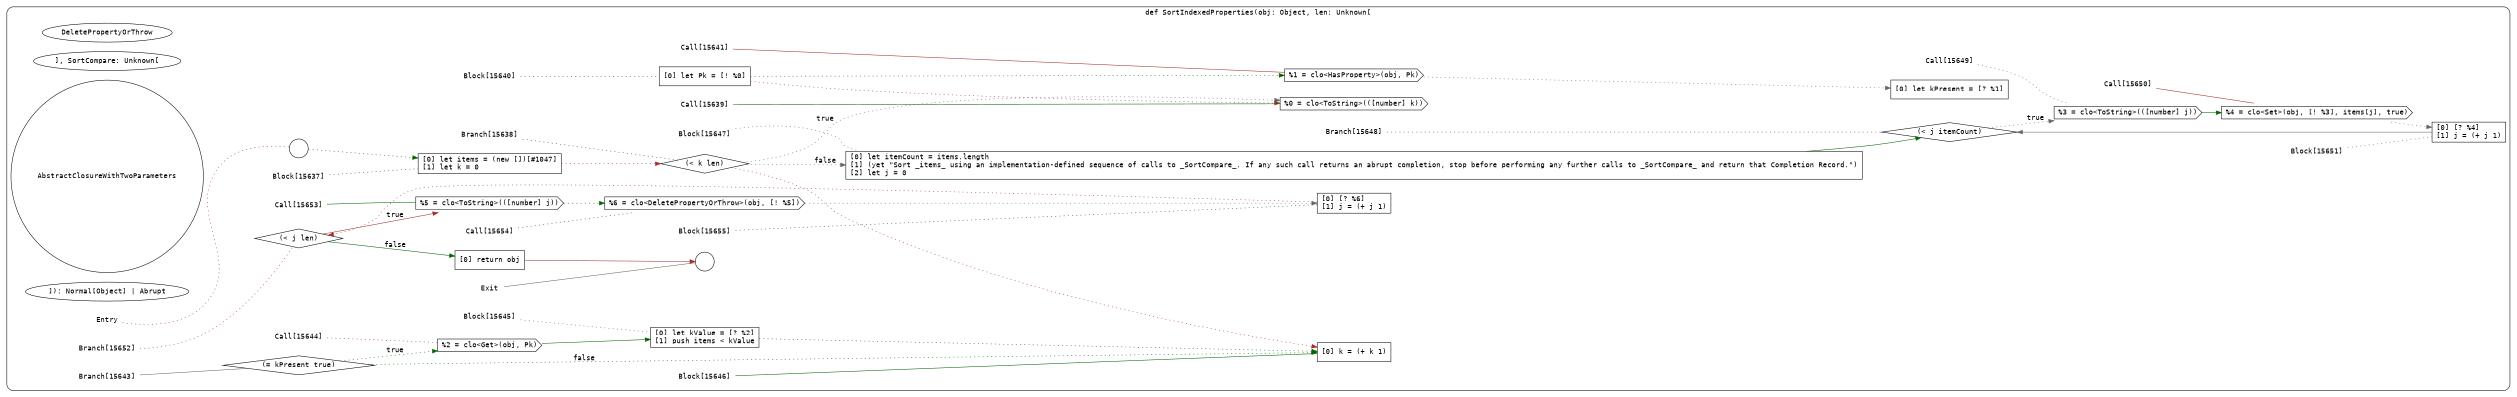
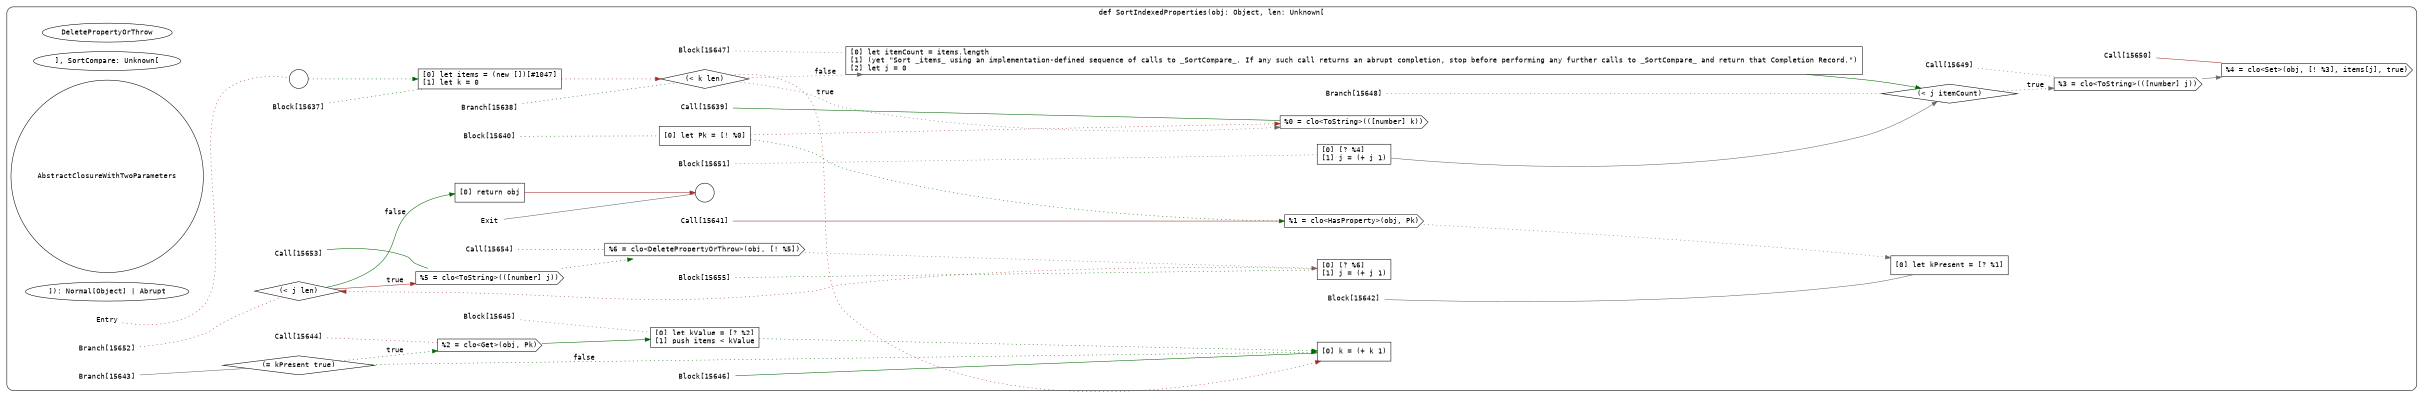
edge "%3 = clo<ToString>(([number] j))" -> "%4 = clo<Set>(obj, [! %3], items[j], true)": color darkgreen -> gray40
edge "%4 = clo<Set>(obj, [! %3], items[j], true)" -> "[0] [? %4]": removed
node "Block[15642]": added
